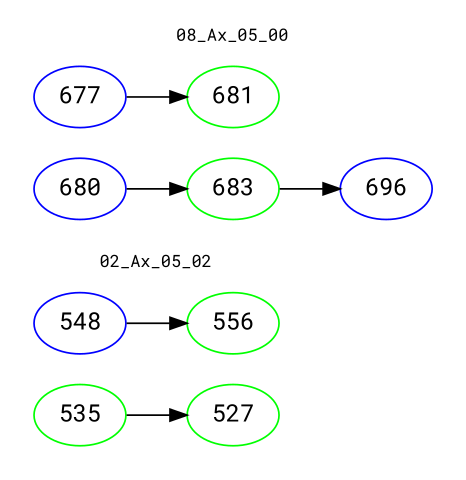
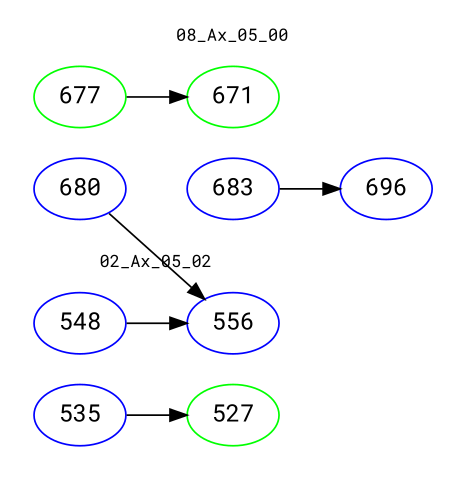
node "677": color blue -> green
node "681": label "681" -> "671"
edge "680" -> "683": now "680" -> "556"
node "683": color green -> blue
node "556": color green -> blue
node "535": color green -> blue
